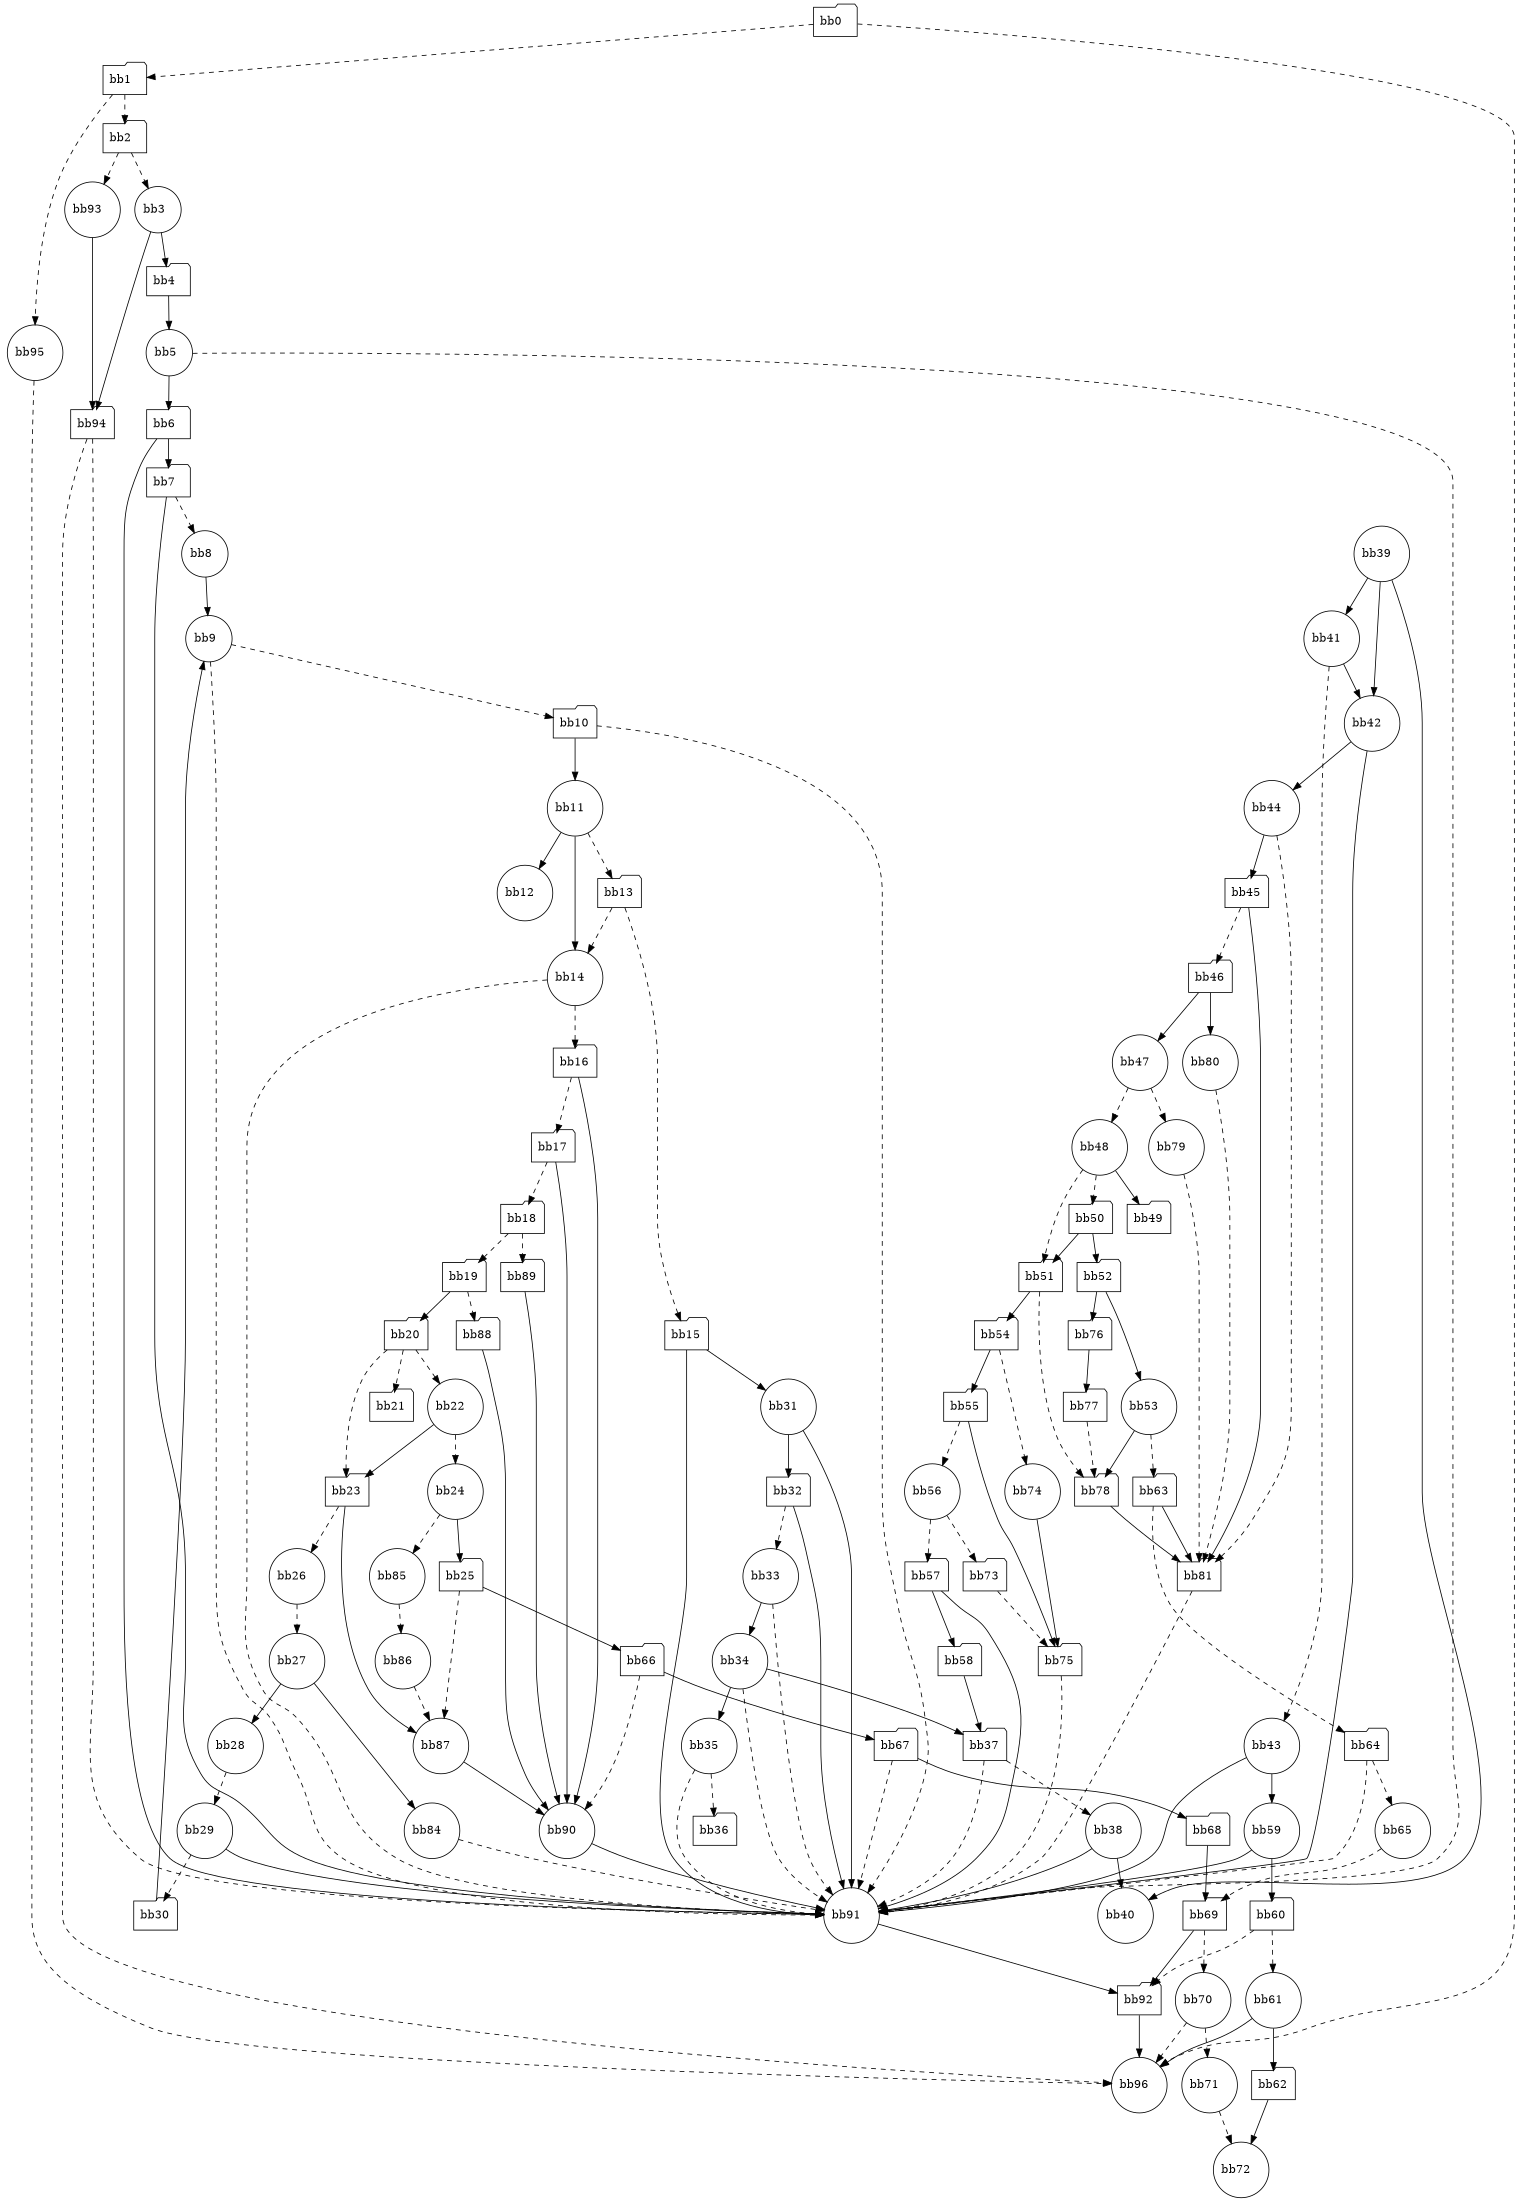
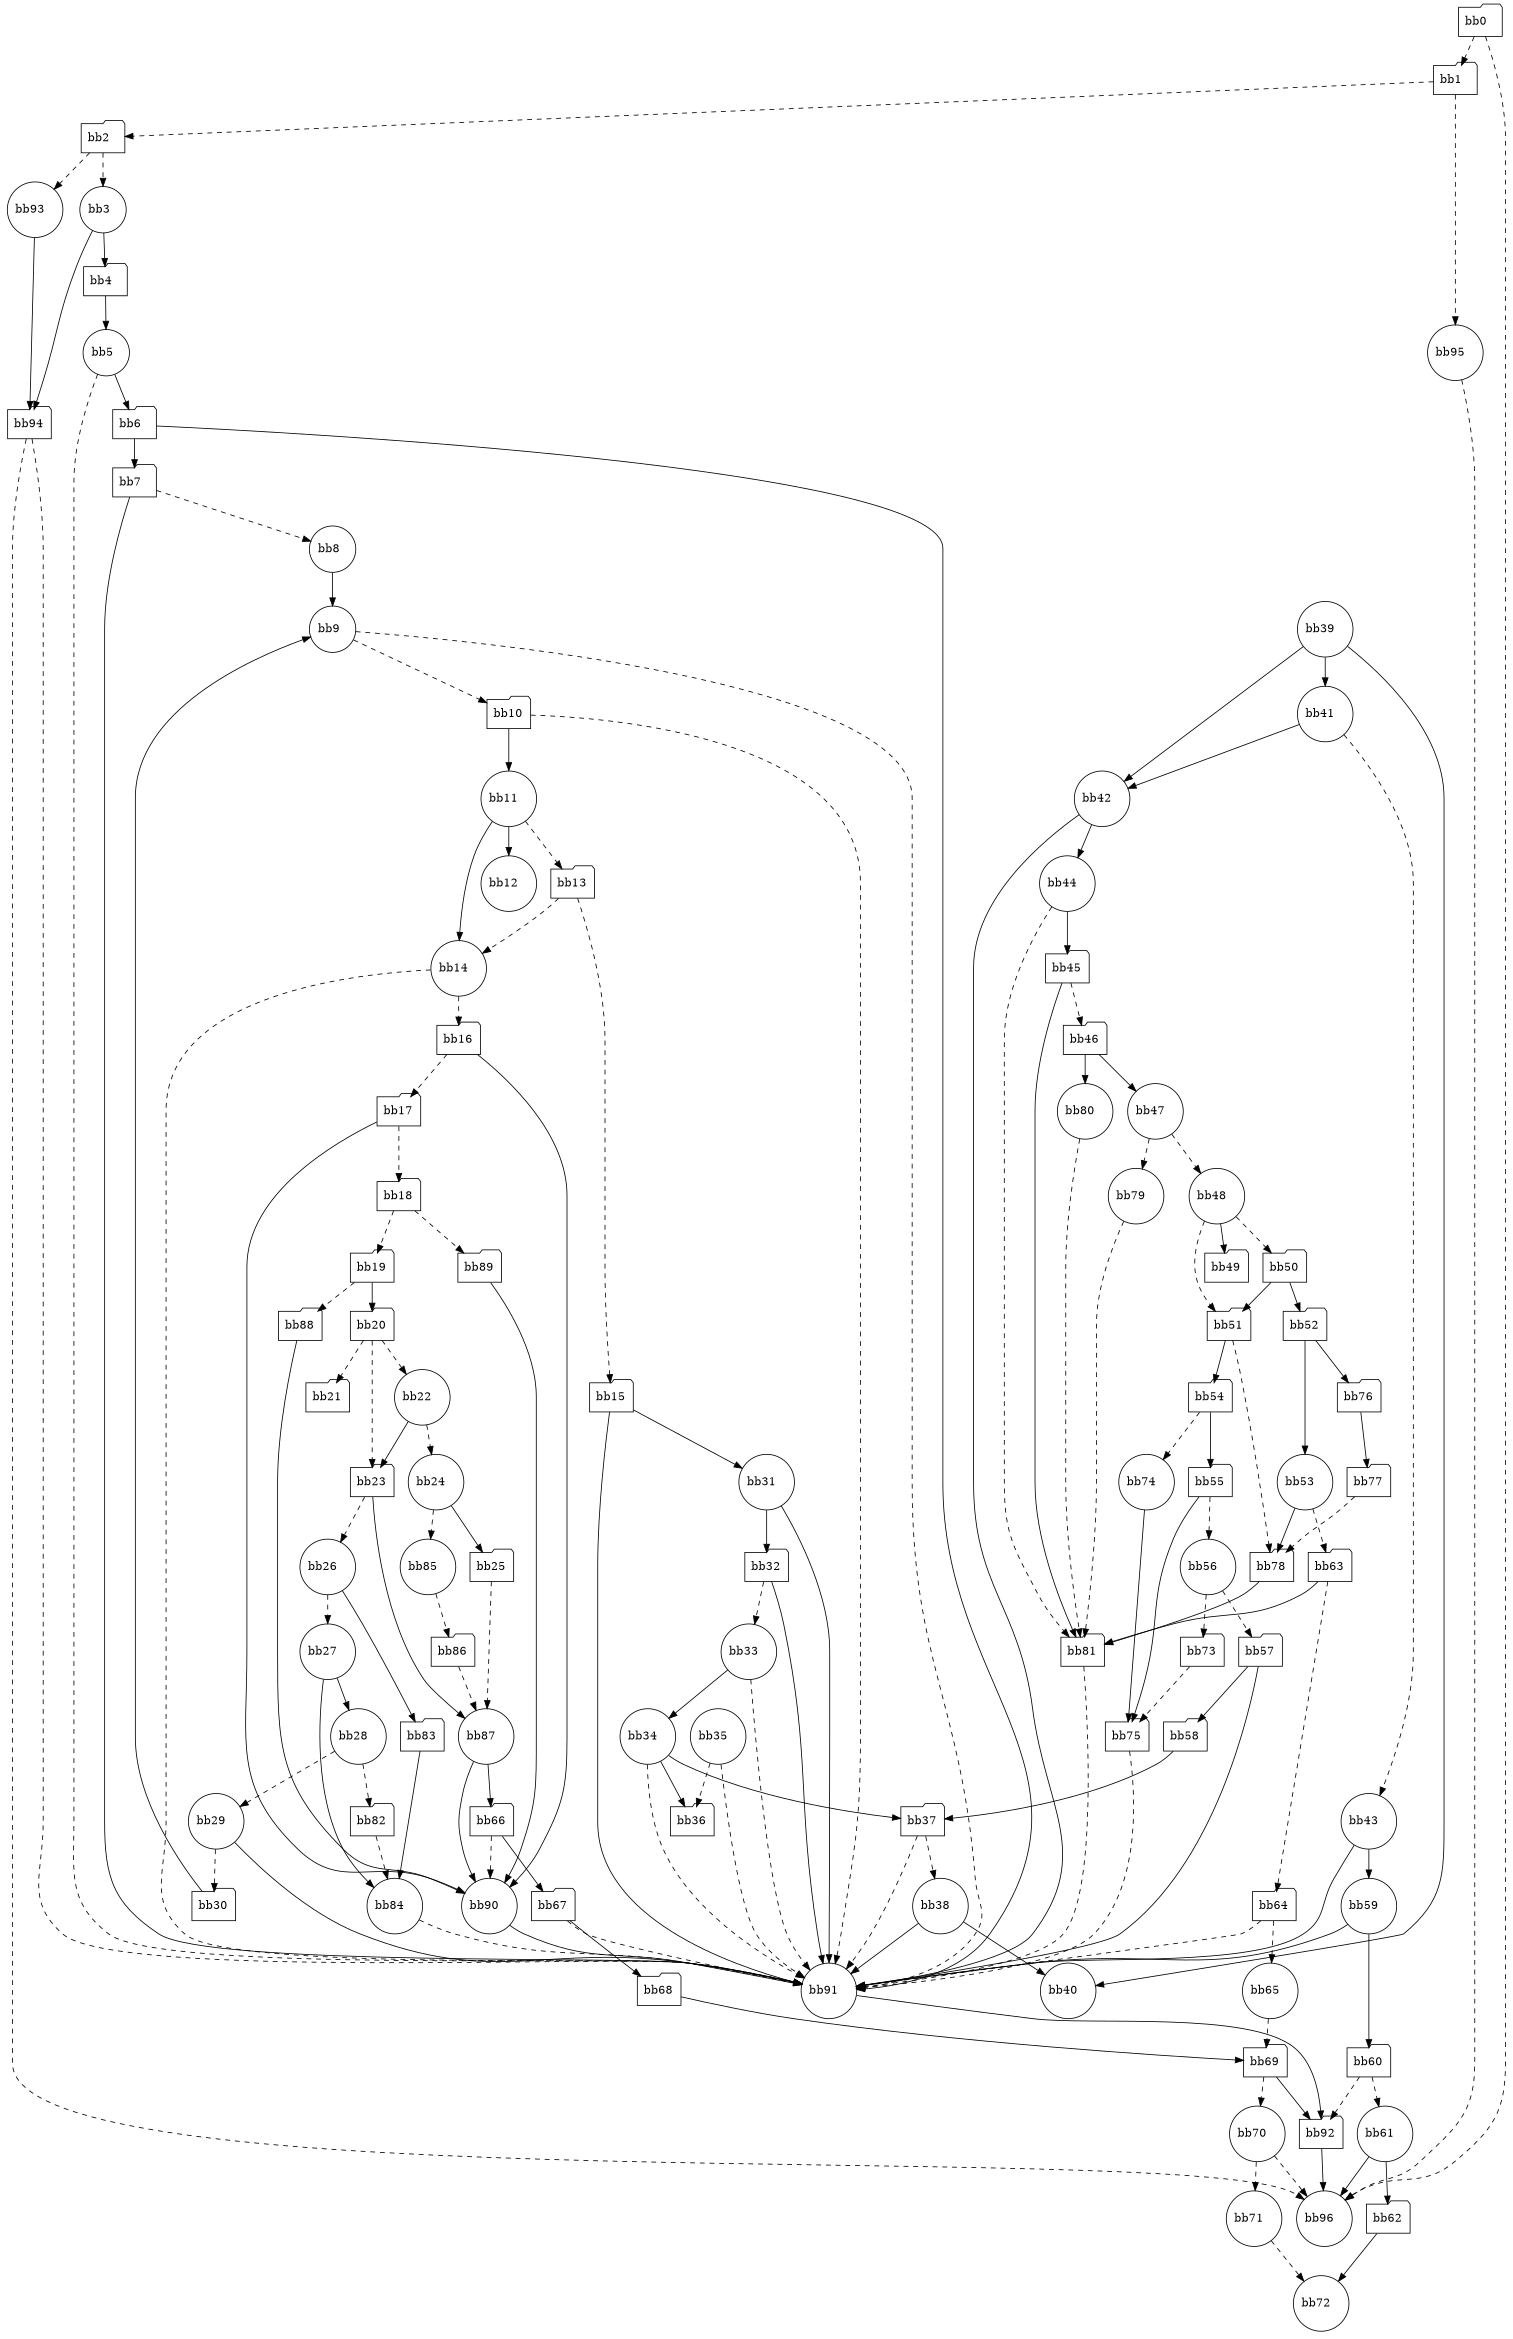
edge "bb25" -> "bb66": now "bb87" -> "bb66"
node "bb86": shape circle -> folder
edge "bb34" -> "bb35": now "bb34" -> "bb36"
node "bb83": added
node "bb82": added
